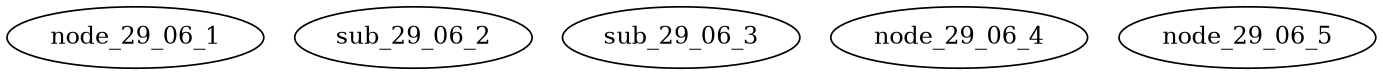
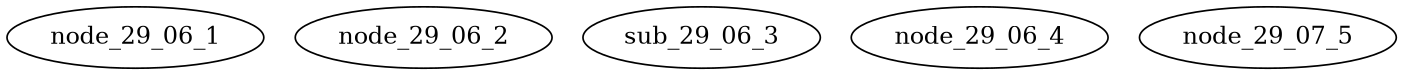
node "sub_29_06_2": label "sub_29_06_2" -> "node_29_06_2"
node "node_29_06_5": label "node_29_06_5" -> "node_29_07_5"
